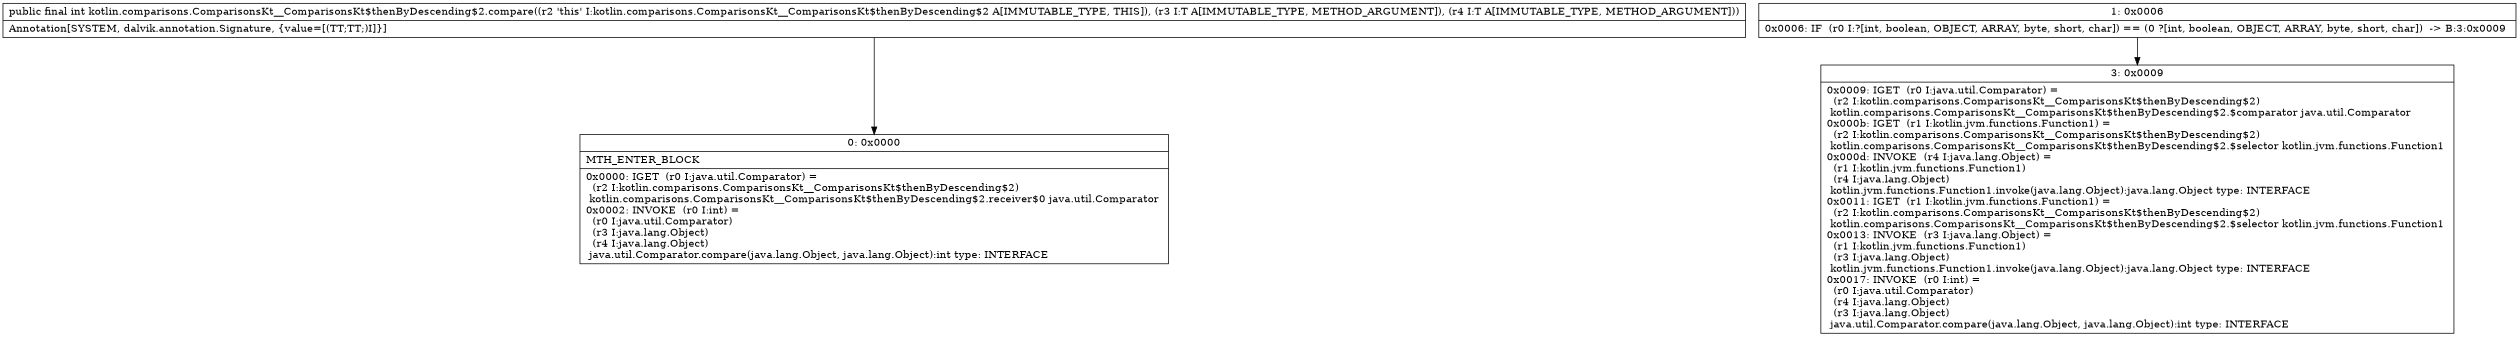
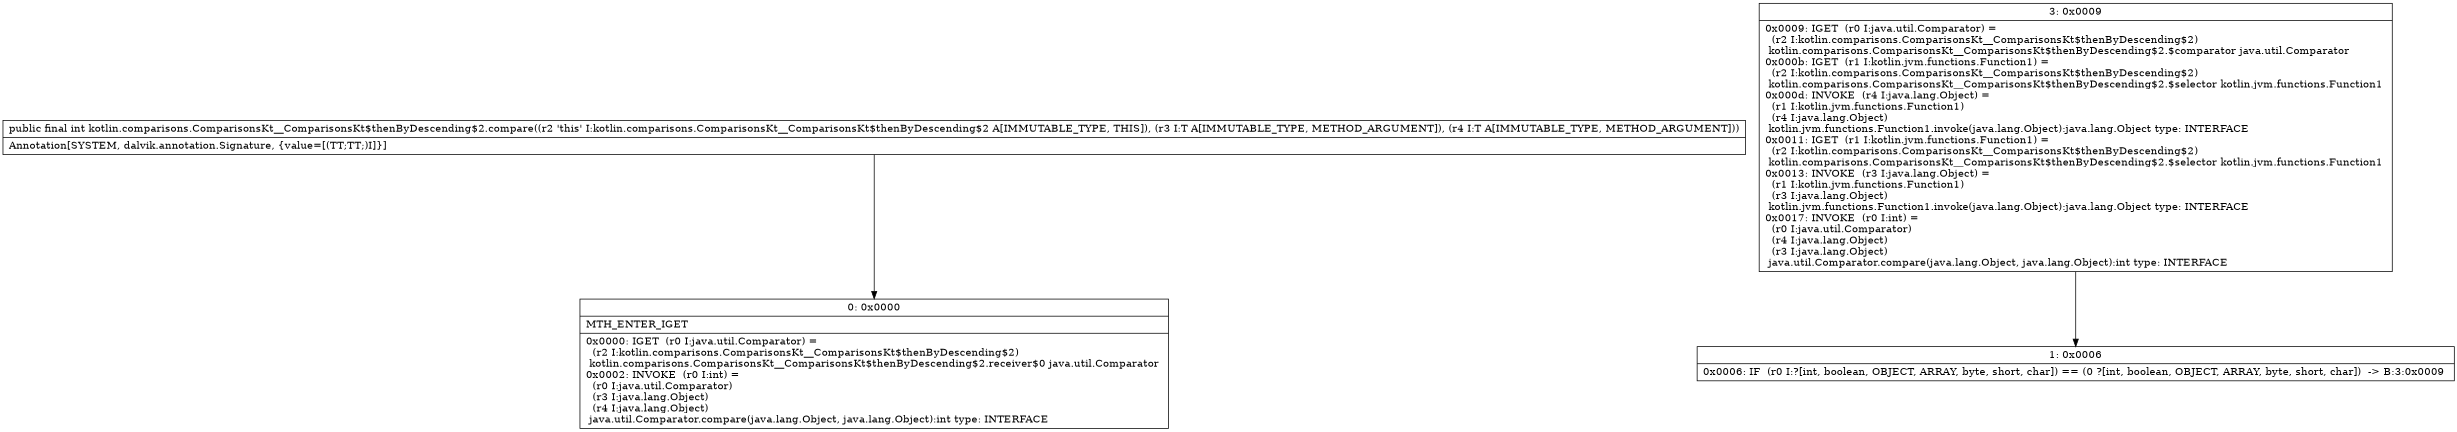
edge "1: 0x0006" -> "3: 0x0009": reversed
node "0: 0x0000": text "MTH_ENTER_BLOCK" -> "MTH_ENTER_IGET"
